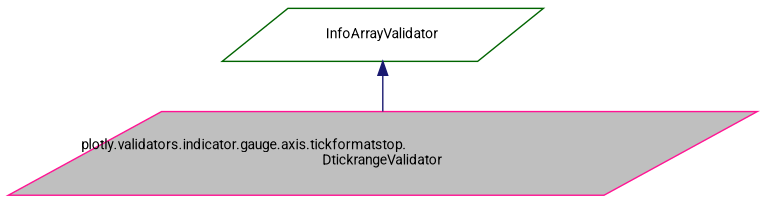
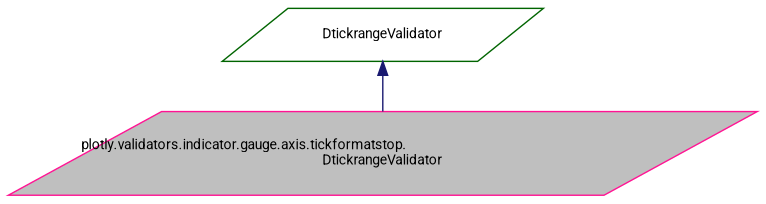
node "InfoArrayValidator": label "InfoArrayValidator" -> "DtickrangeValidator"
